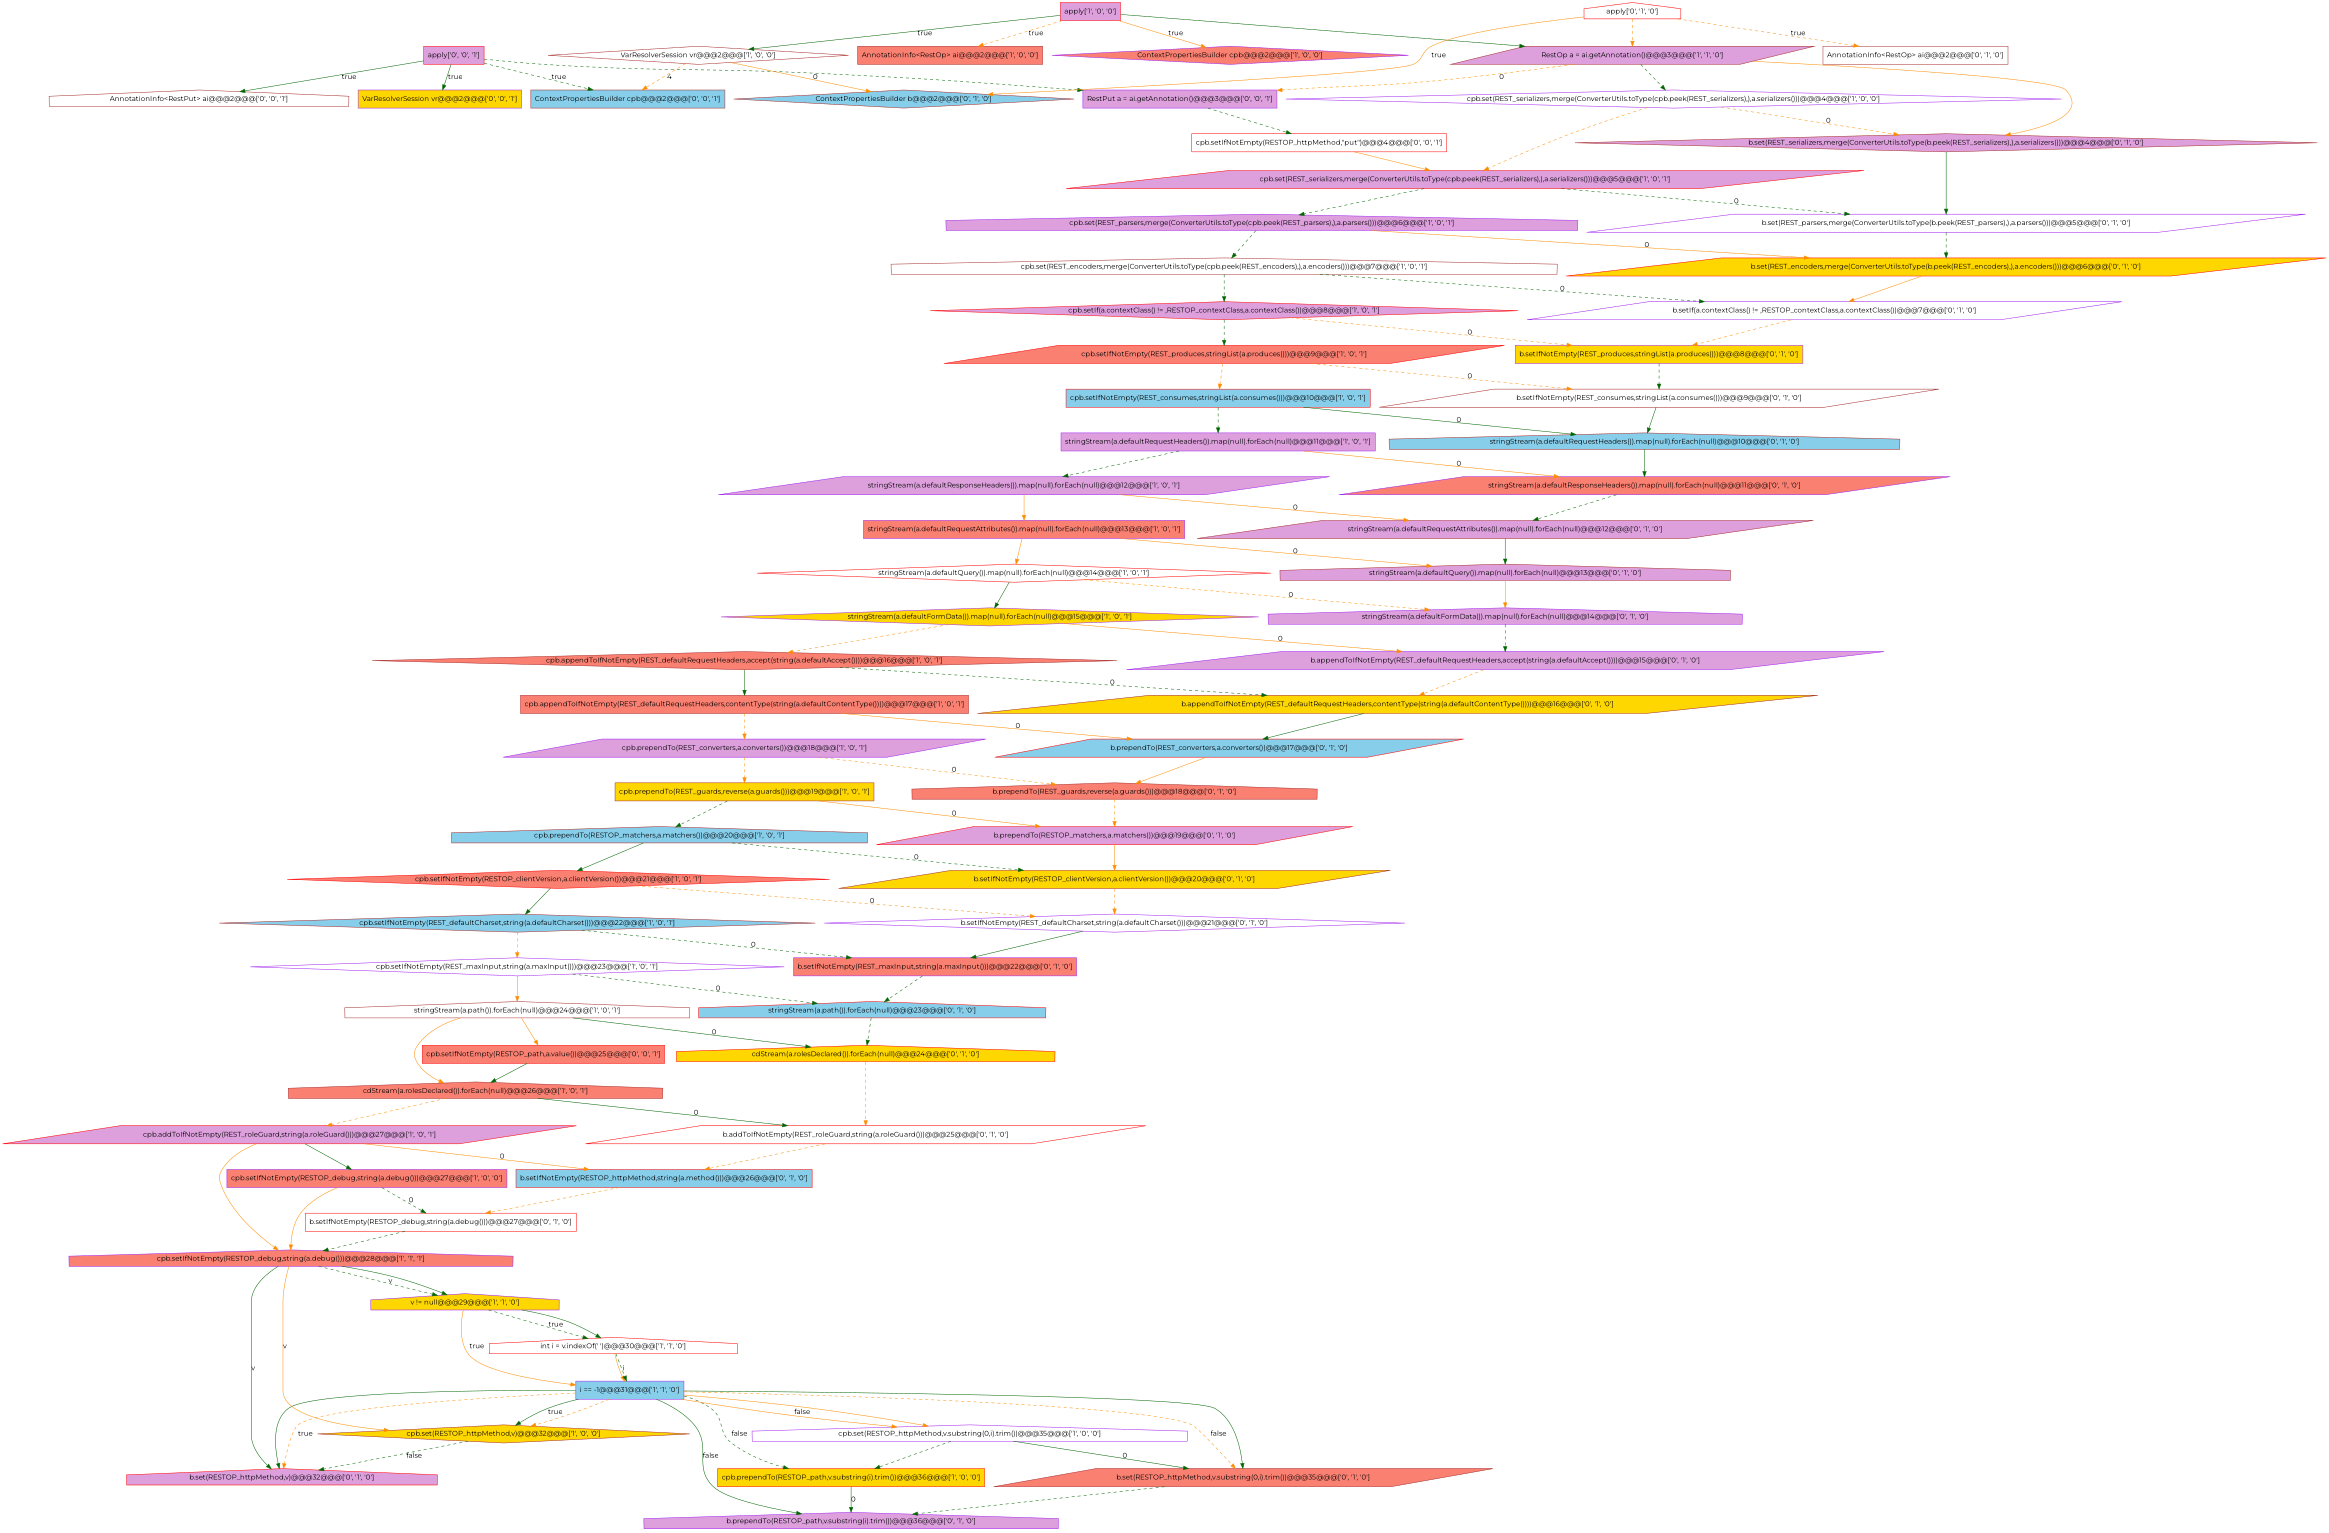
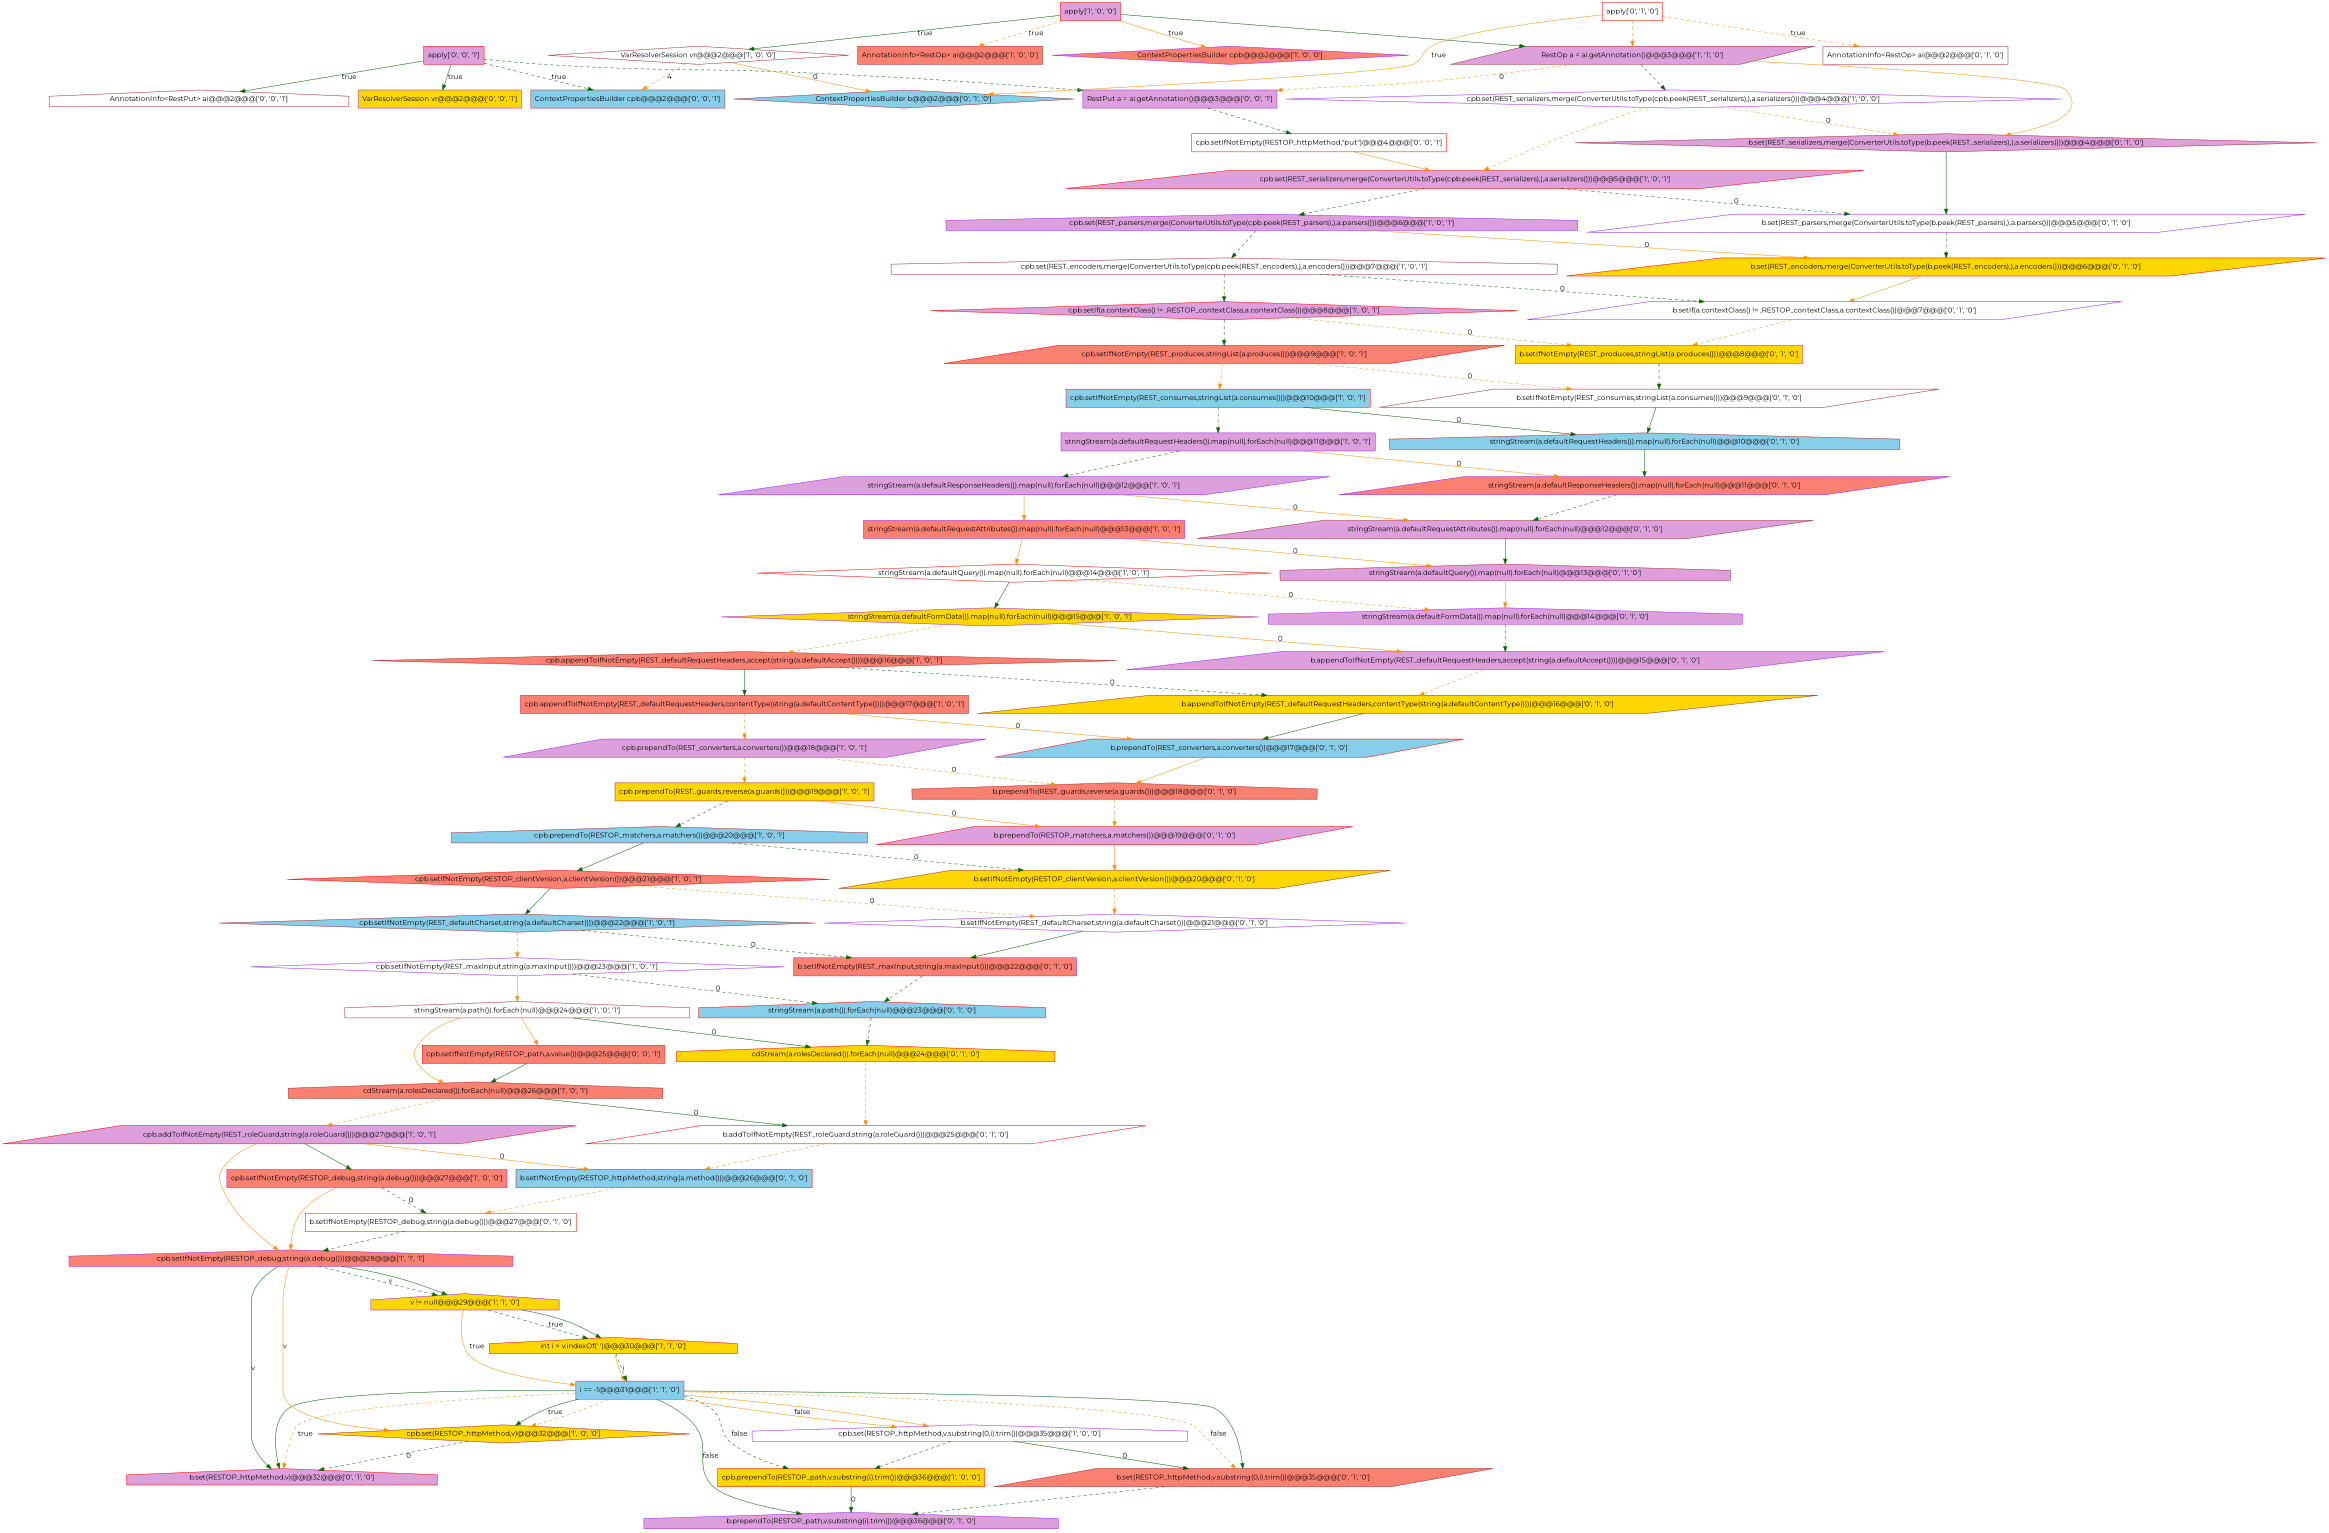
node "apply['0', '1', '0']": shape house -> box
node "int i = v.indexOf(' ')@@@30@@@['1', '1', '0']": fillcolor white -> gold
edge "cpb.set(RESTOP_httpMethod,v)@@@32@@@['1', '0', '0']" -> "b.set(RESTOP_httpMethod,v)@@@32@@@['0', '1', '0']": label "false" -> "0"
